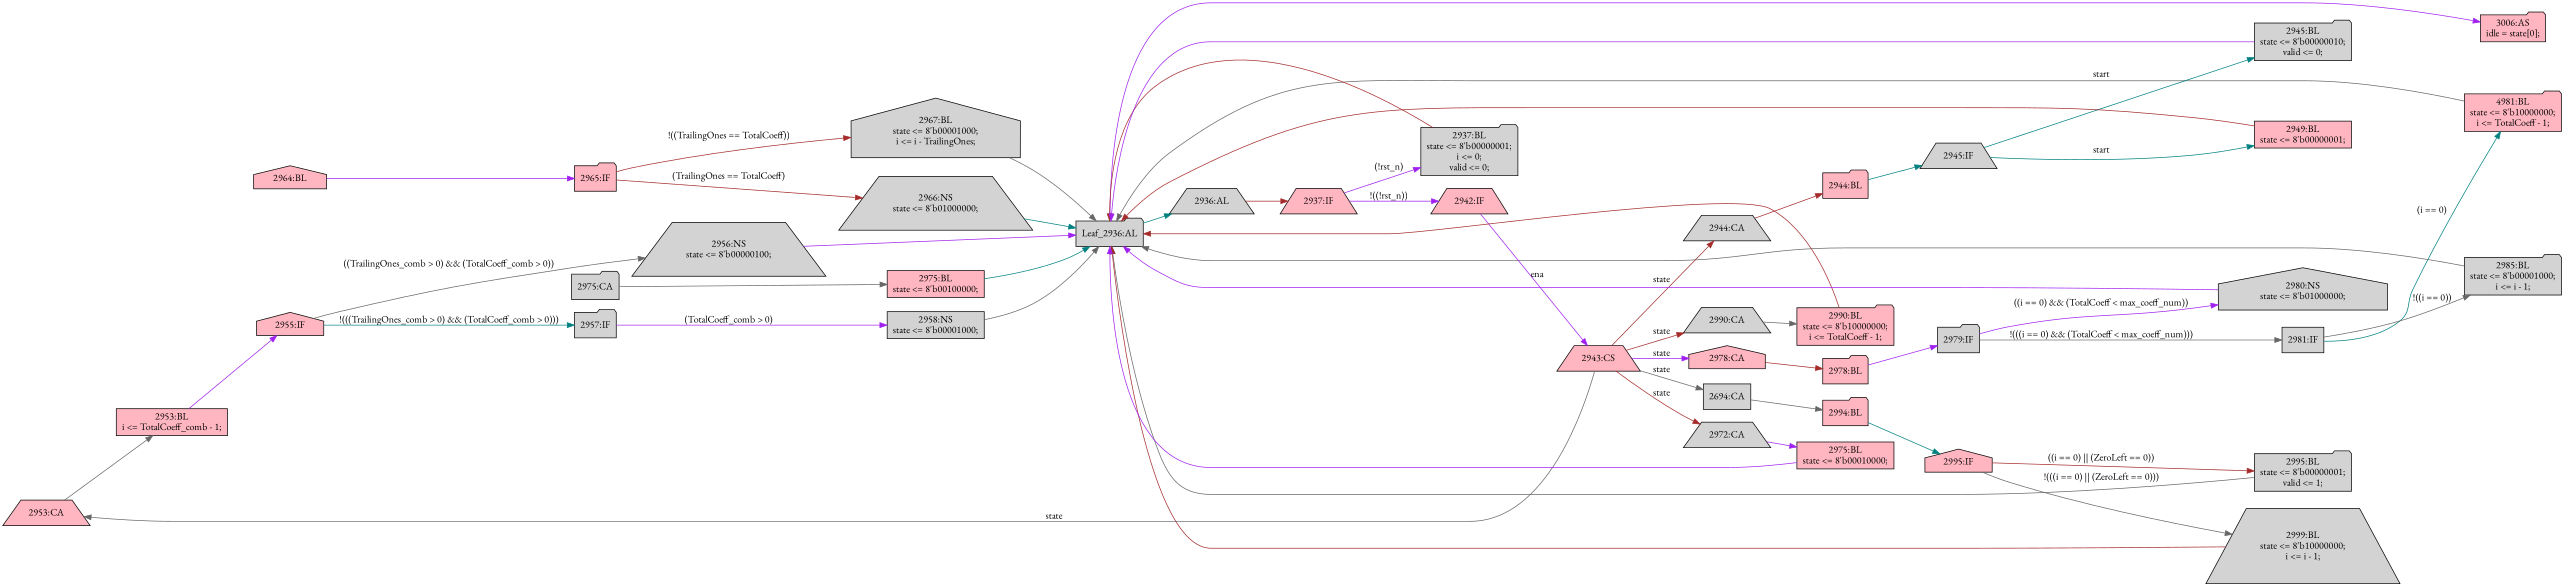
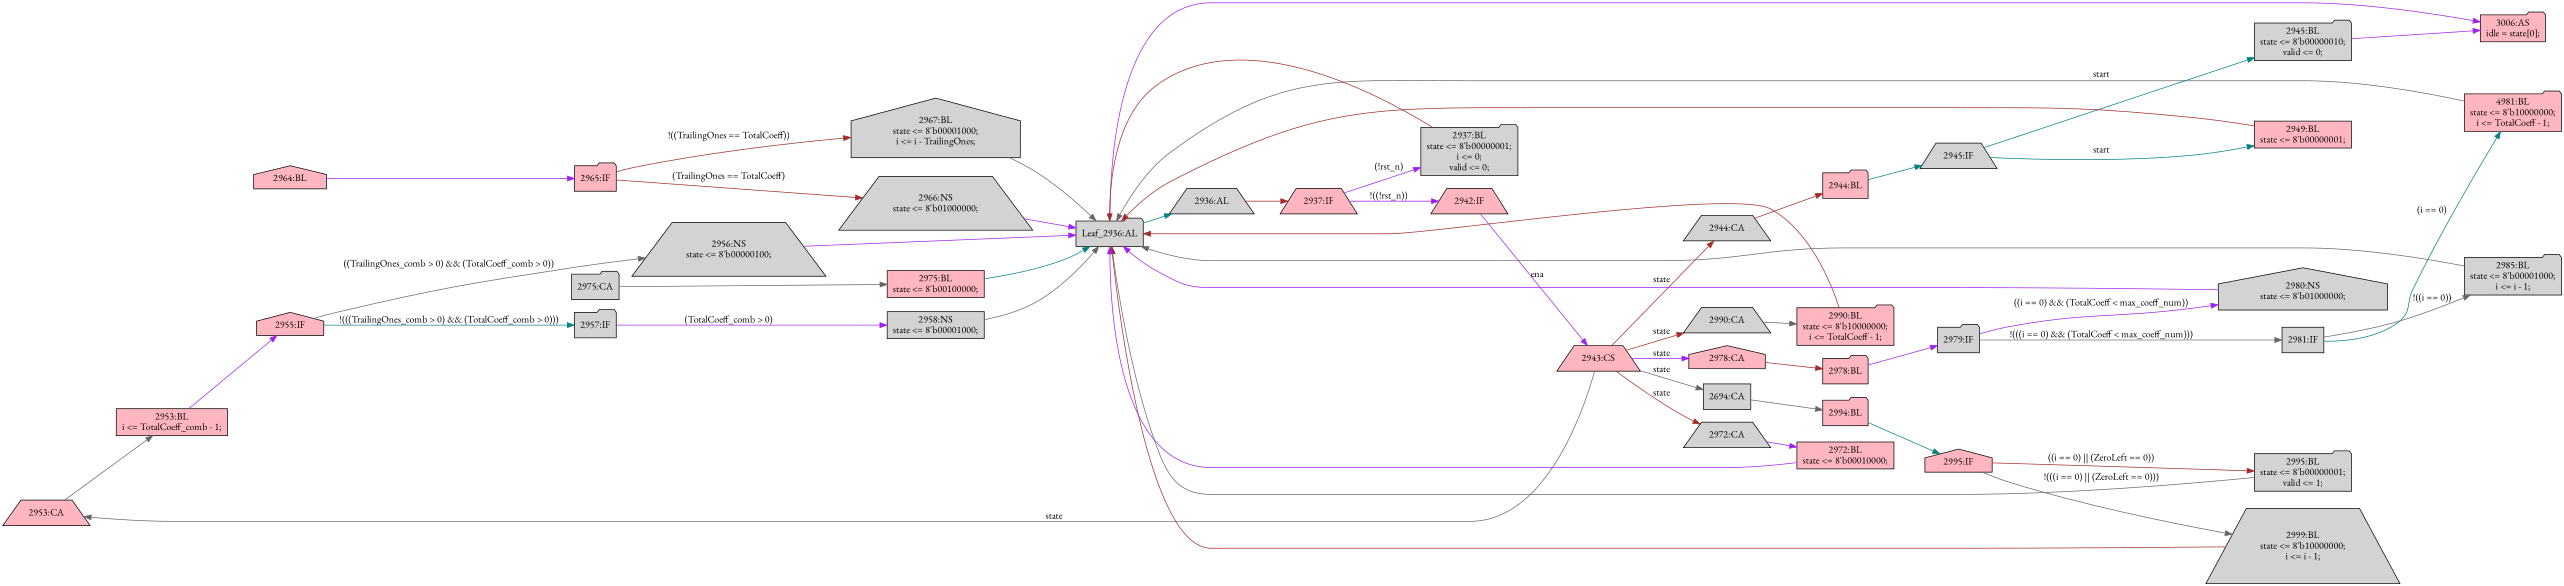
edge "2945:BL state <= 8'b00000010; valid <= 0;" -> "Leaf_2936:AL": now "2945:BL state <= 8'b00000010; valid <= 0;" -> "3006:AS idle = state[0];"
edge "2966:NS state <= 8'b01000000;" -> "Leaf_2936:AL": color teal -> purple
node "2975:BL state <= 8'b00010000;": label "2975:BL state <= 8'b00010000;" -> "2972:BL state <= 8'b00010000;"
